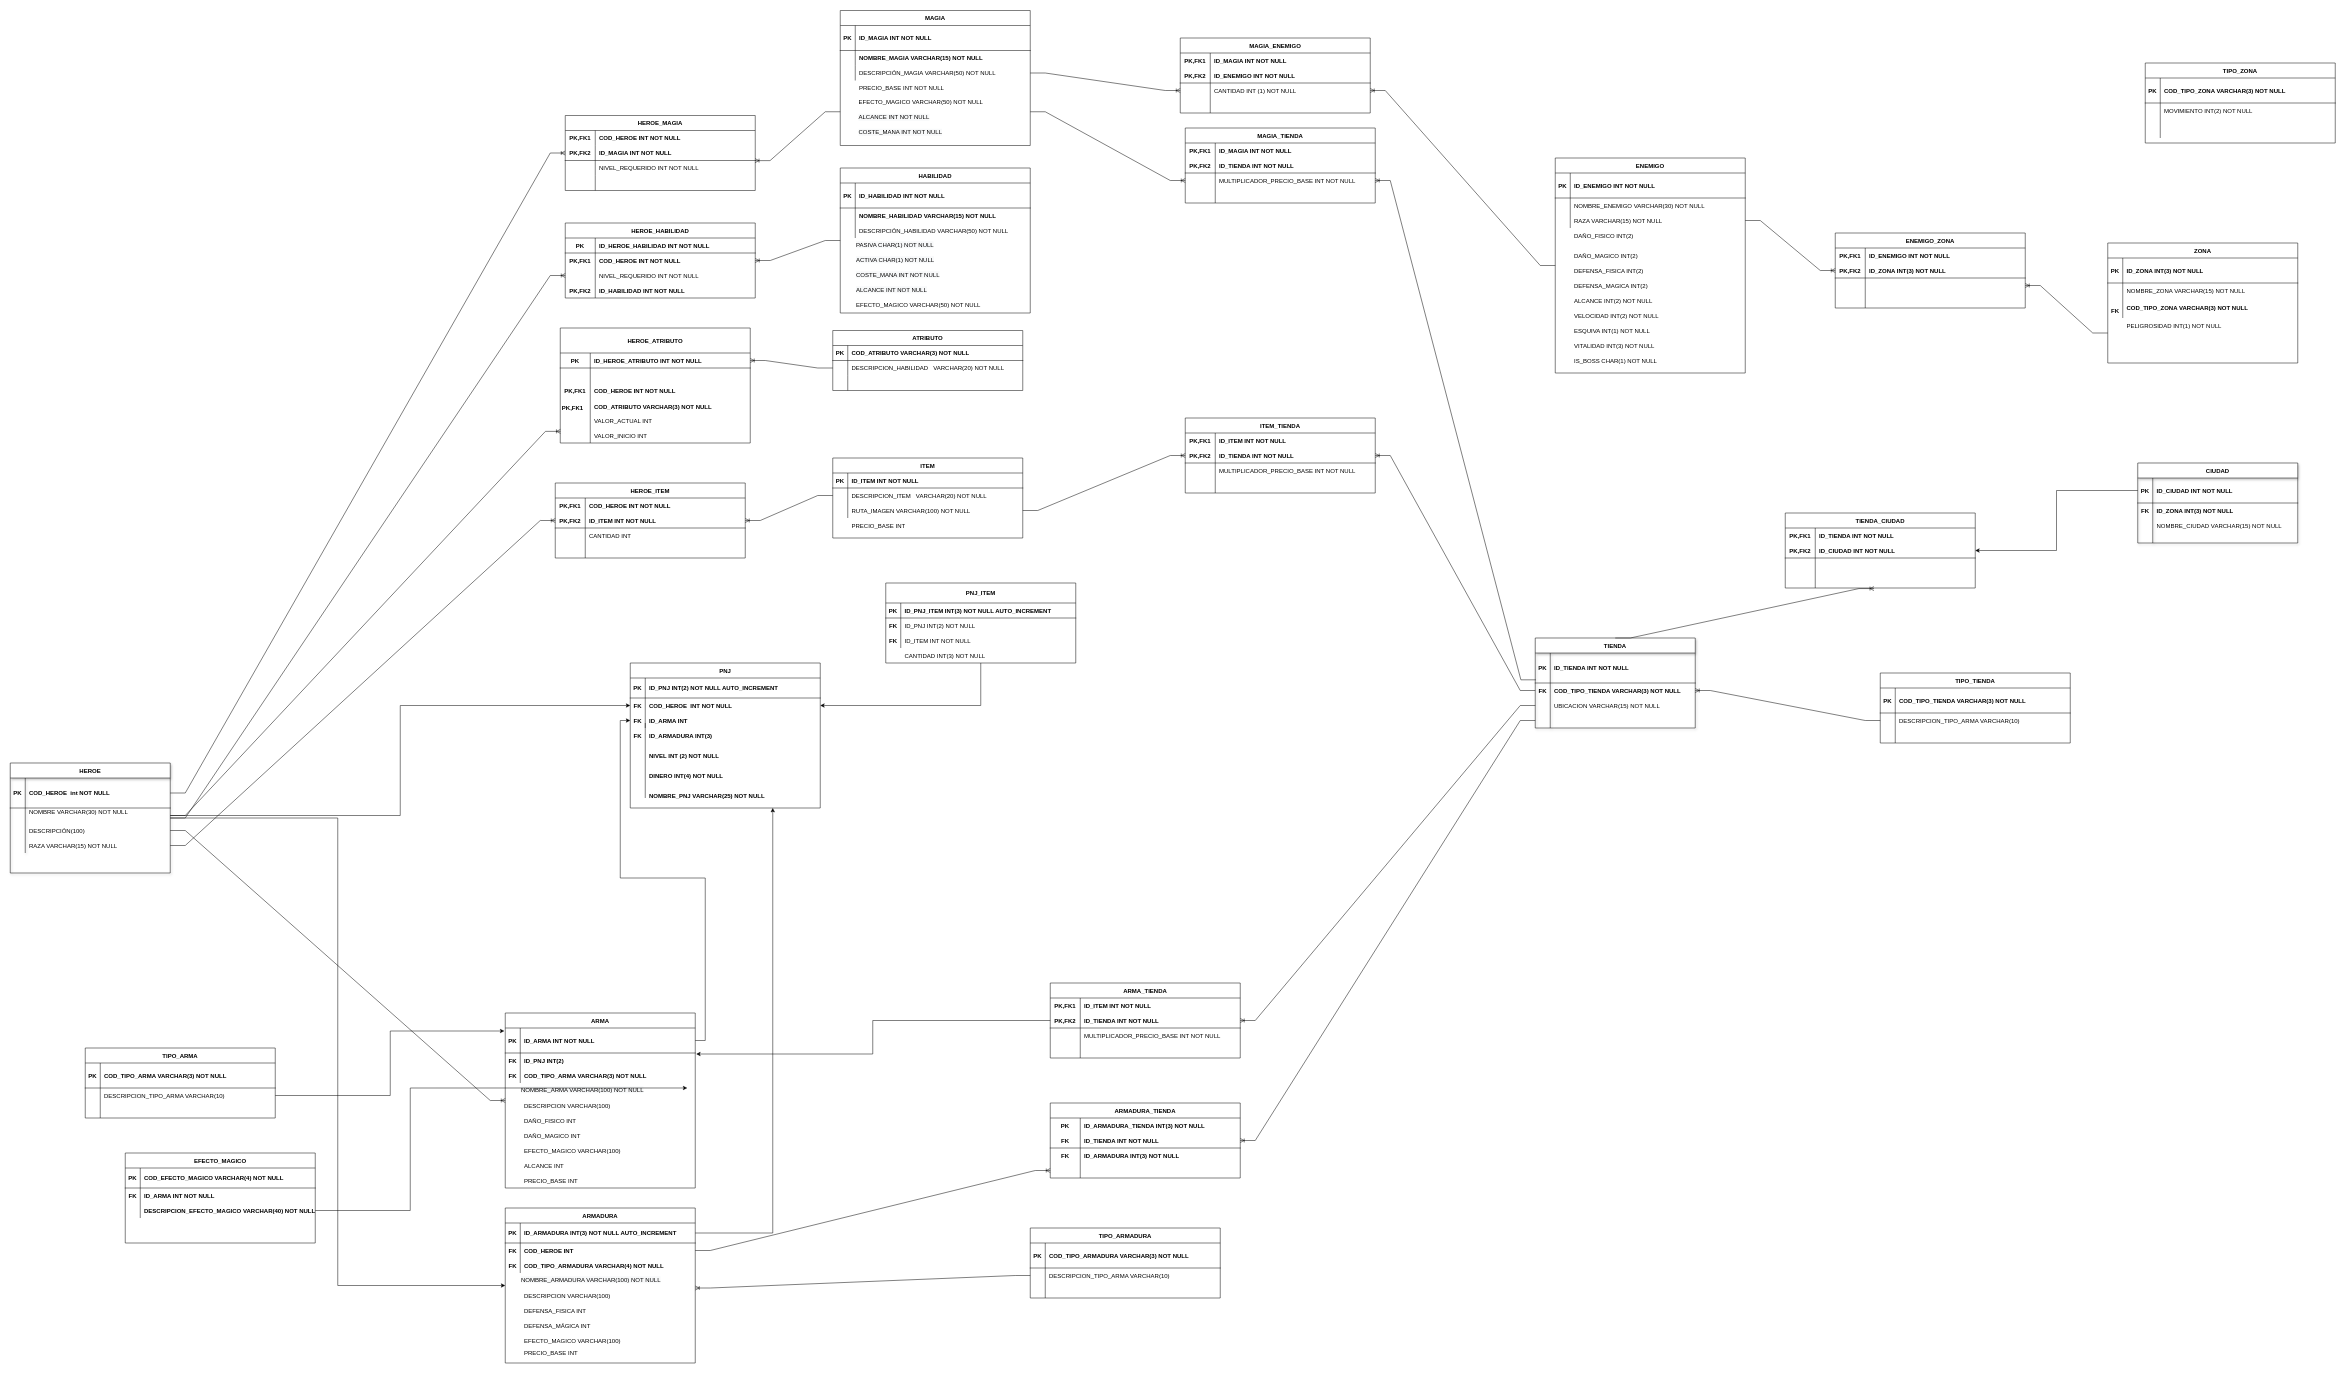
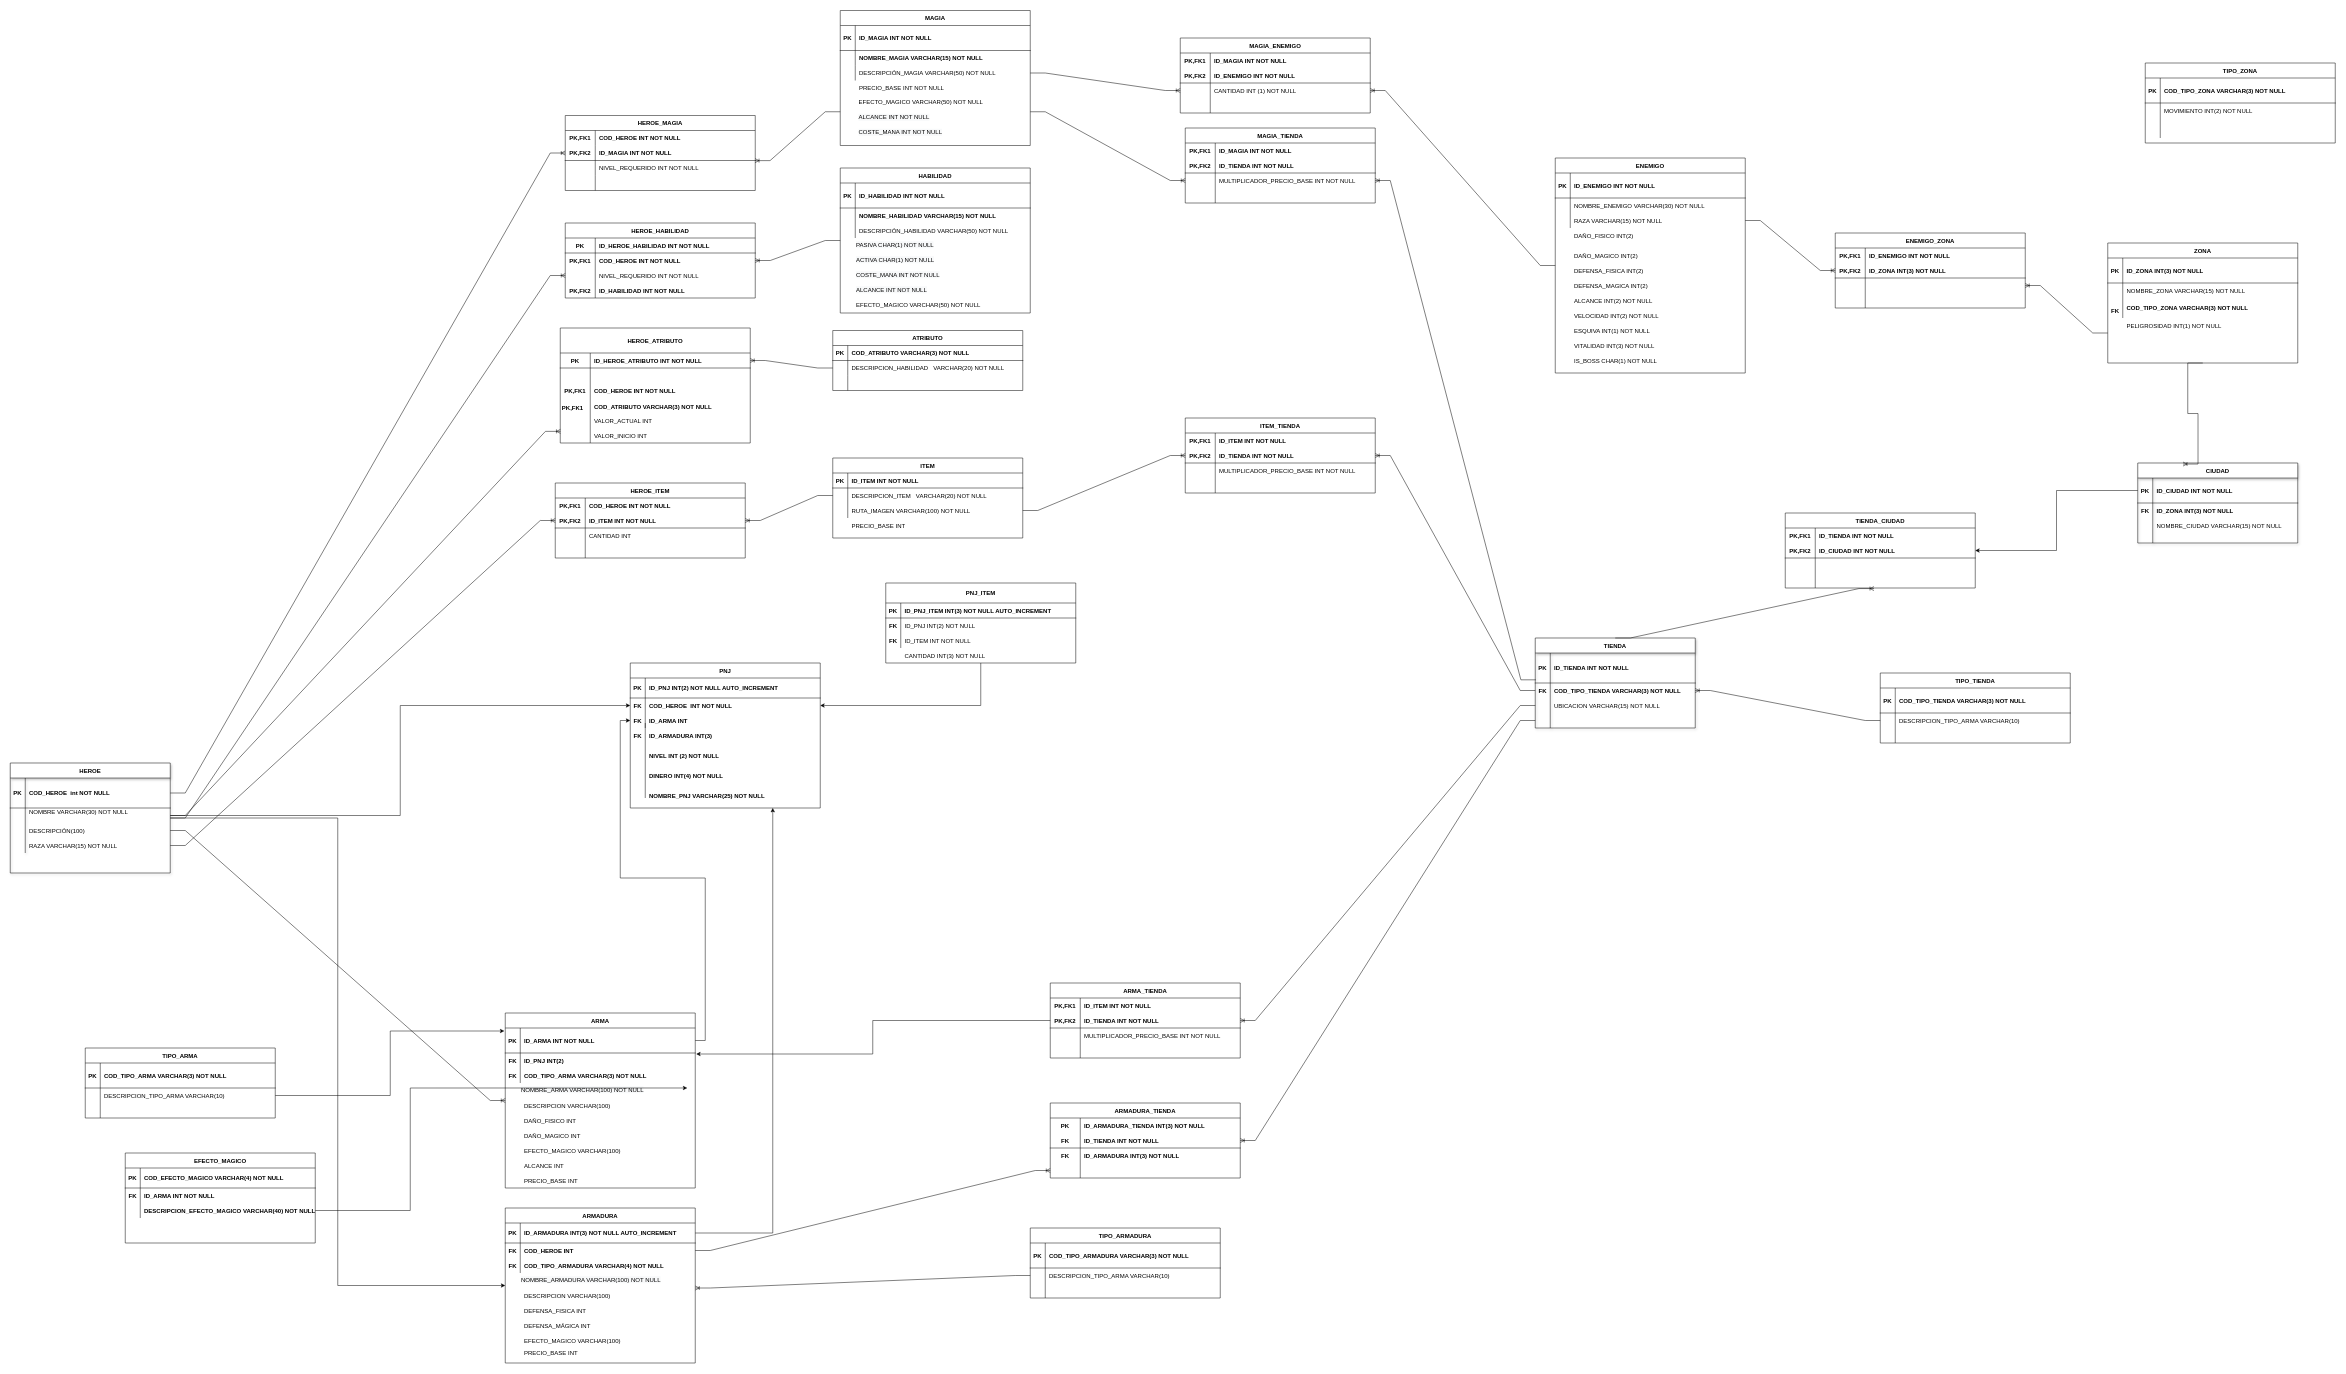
edge "ZONA" -> "CIUDAD": added
